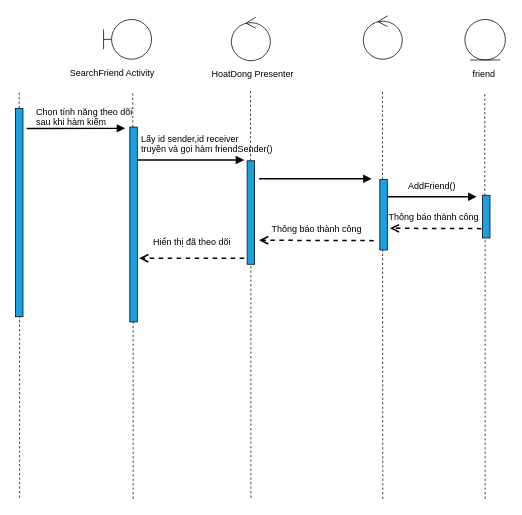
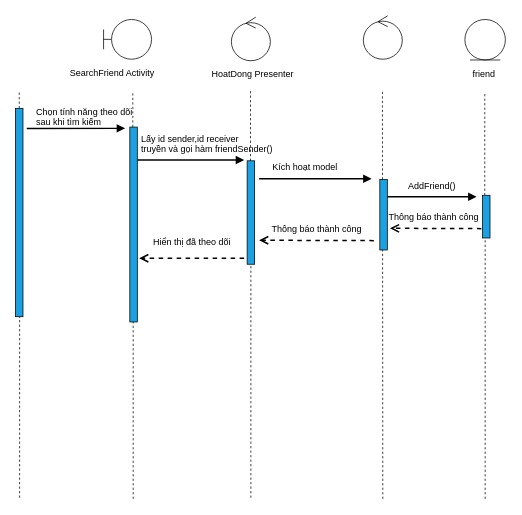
node "Chọn tính năng theo dõi sau khi hàm kiếm": label "Chọn tính năng theo dõi sau khi hàm kiếm" -> "Chọn tính năng theo dõi sau khi tìm kiếm"
node "Kích hoạt model": added
